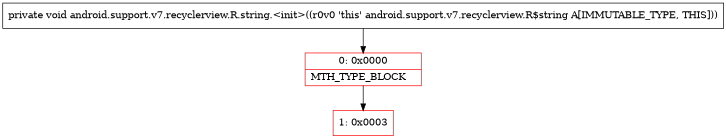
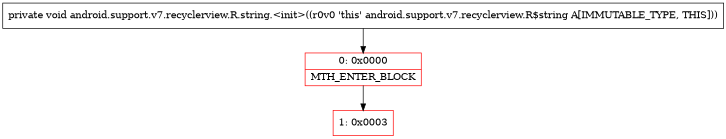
node "0: 0x0000": text "MTH_TYPE_BLOCK" -> "MTH_ENTER_BLOCK"
